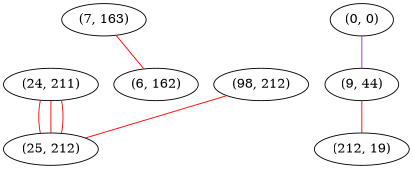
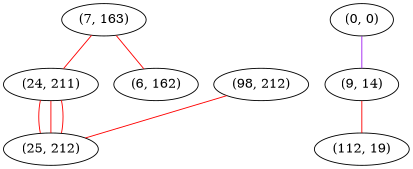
edge "(7, 163)" -- "(24, 211)": added
node "(9, 44)": label "(9, 44)" -> "(9, 14)"
node "(212, 19)": label "(212, 19)" -> "(112, 19)"
